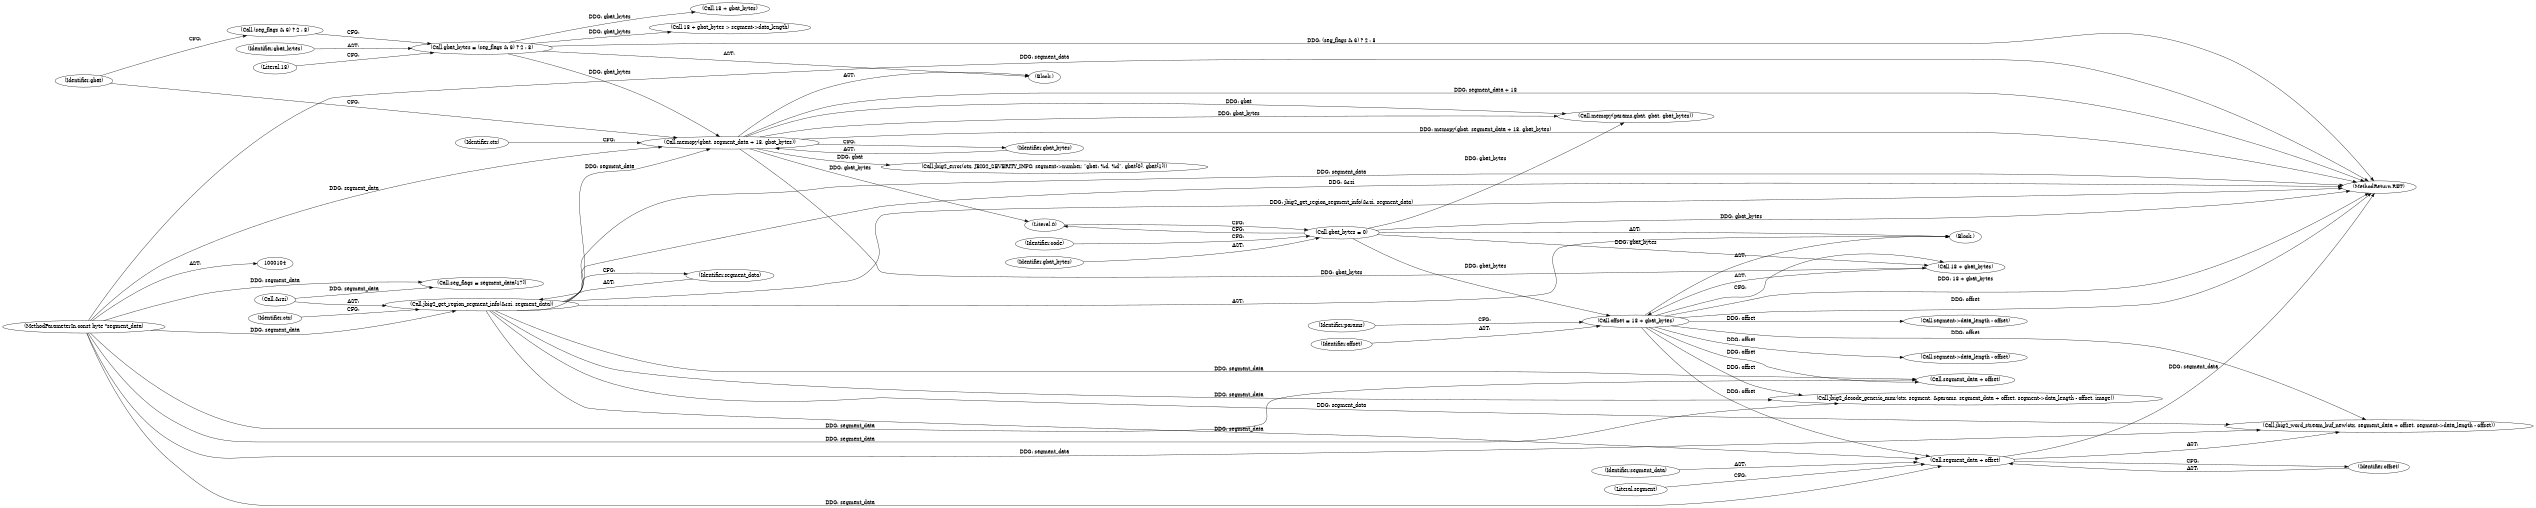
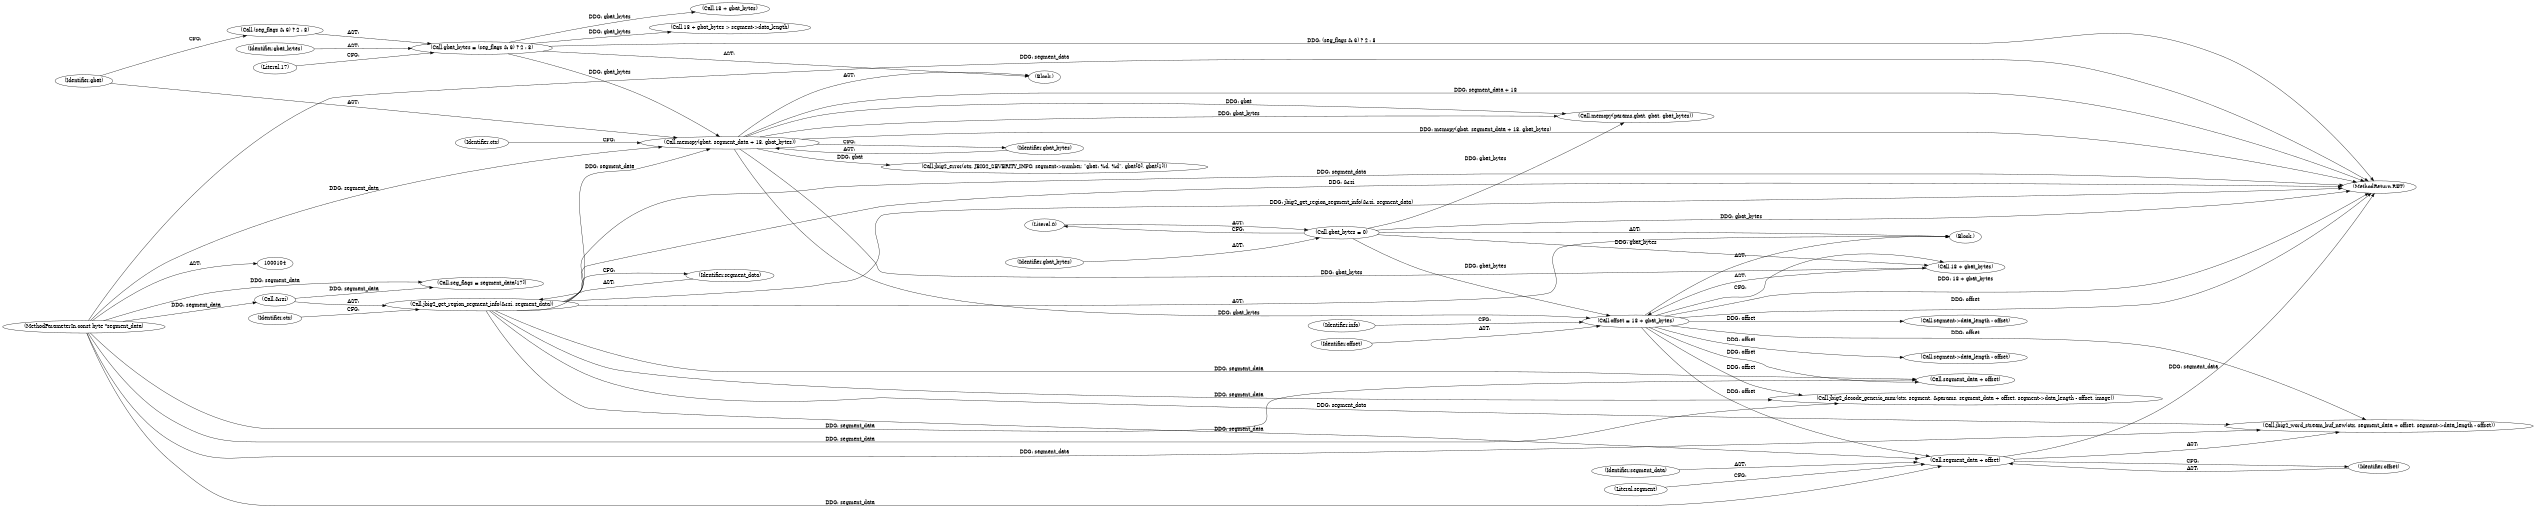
edge "(Call,(seg_flags & 6) ? 2 : 8)" -> "(Call,gbat_bytes = (seg_flags & 6) ? 2 : 8)": label "CFG: " -> "AST: "
node "(Literal,18)": label "(Literal,18)" -> "(Literal,17)"
edge "(Identifier,gbat)" -> "(Call,memcpy(gbat, segment_data + 18, gbat_bytes))": label "CFG: " -> "AST: "
edge "(Call,memcpy(gbat, segment_data + 18, gbat_bytes))" -> "(Literal,0)": now "(Call,memcpy(gbat, segment_data + 18, gbat_bytes))" -> "(Call,offset = 18 + gbat_bytes)"
edge "(Literal,0)" -> "(Call,gbat_bytes = 0)": label "CFG: " -> "AST: "
node "(Identifier,code)": removed
node "(Identifier,params)": label "(Identifier,params)" -> "(Identifier,info)"
edge "(MethodParameterIn,const byte *segment_data)" -> "(Call,jbig2_get_region_segment_info(&rsi, segment_data))": now "(MethodParameterIn,const byte *segment_data)" -> "(Call,&rsi)"
